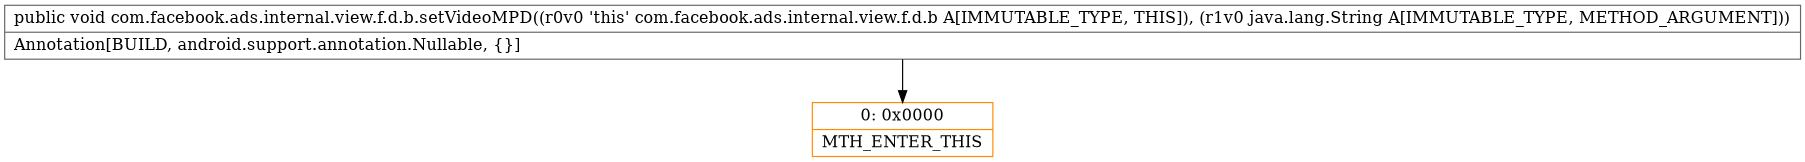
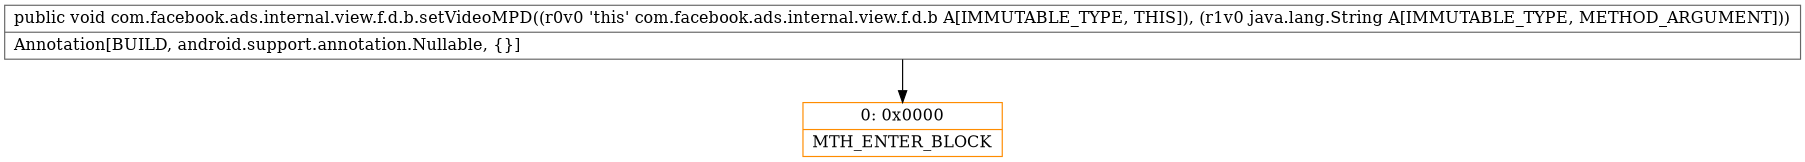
node "0: 0x0000": text "MTH_ENTER_THIS" -> "MTH_ENTER_BLOCK"
